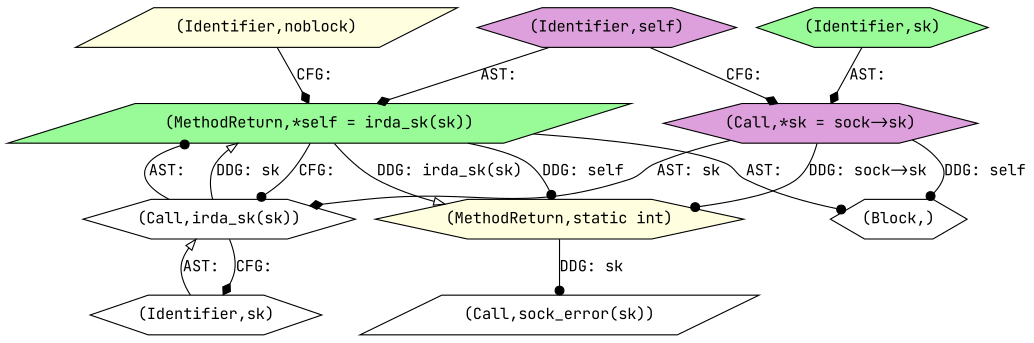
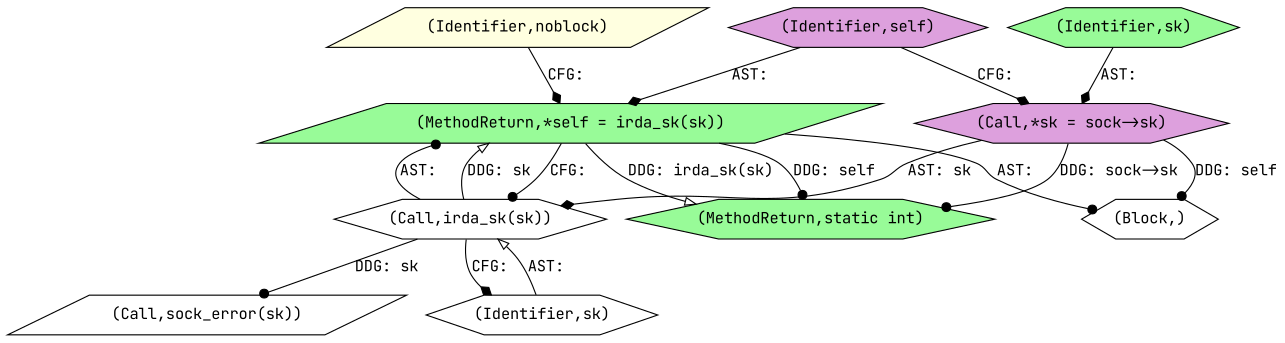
node "(MethodReturn,static int)": fillcolor lightyellow -> palegreen
edge "(MethodReturn,static int)" -> "(Call,sock_error(sk))": now "(Call,irda_sk(sk))" -> "(Call,sock_error(sk))"
